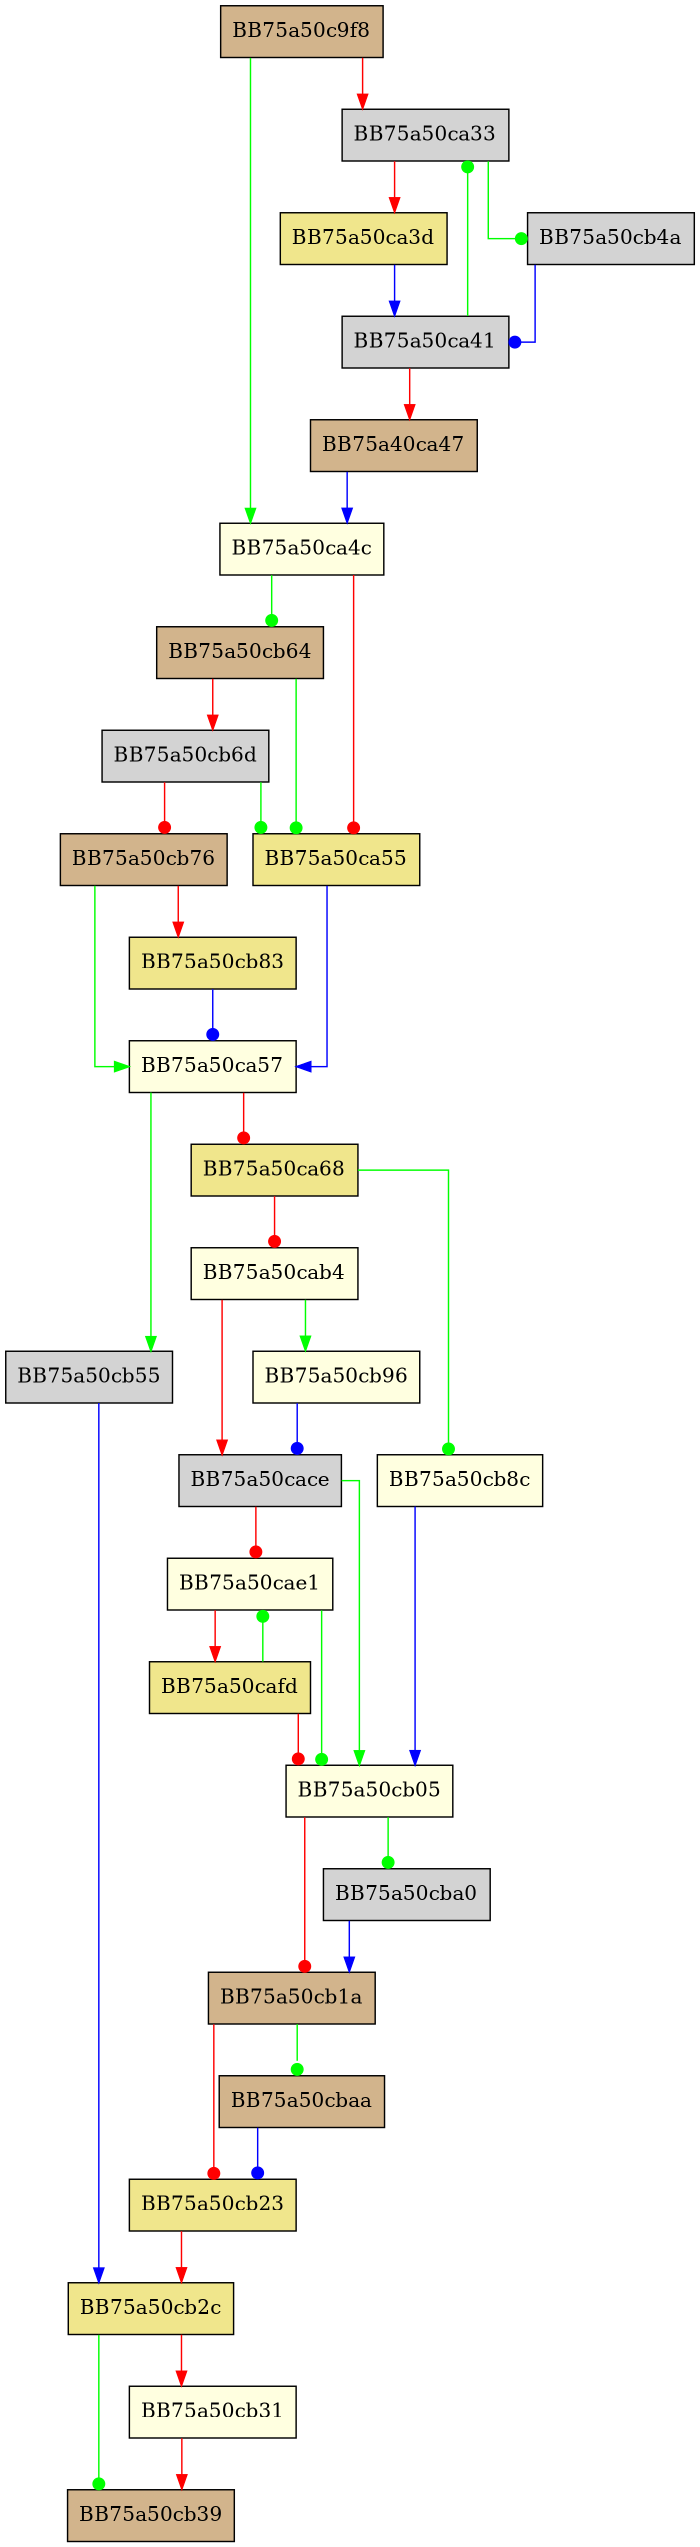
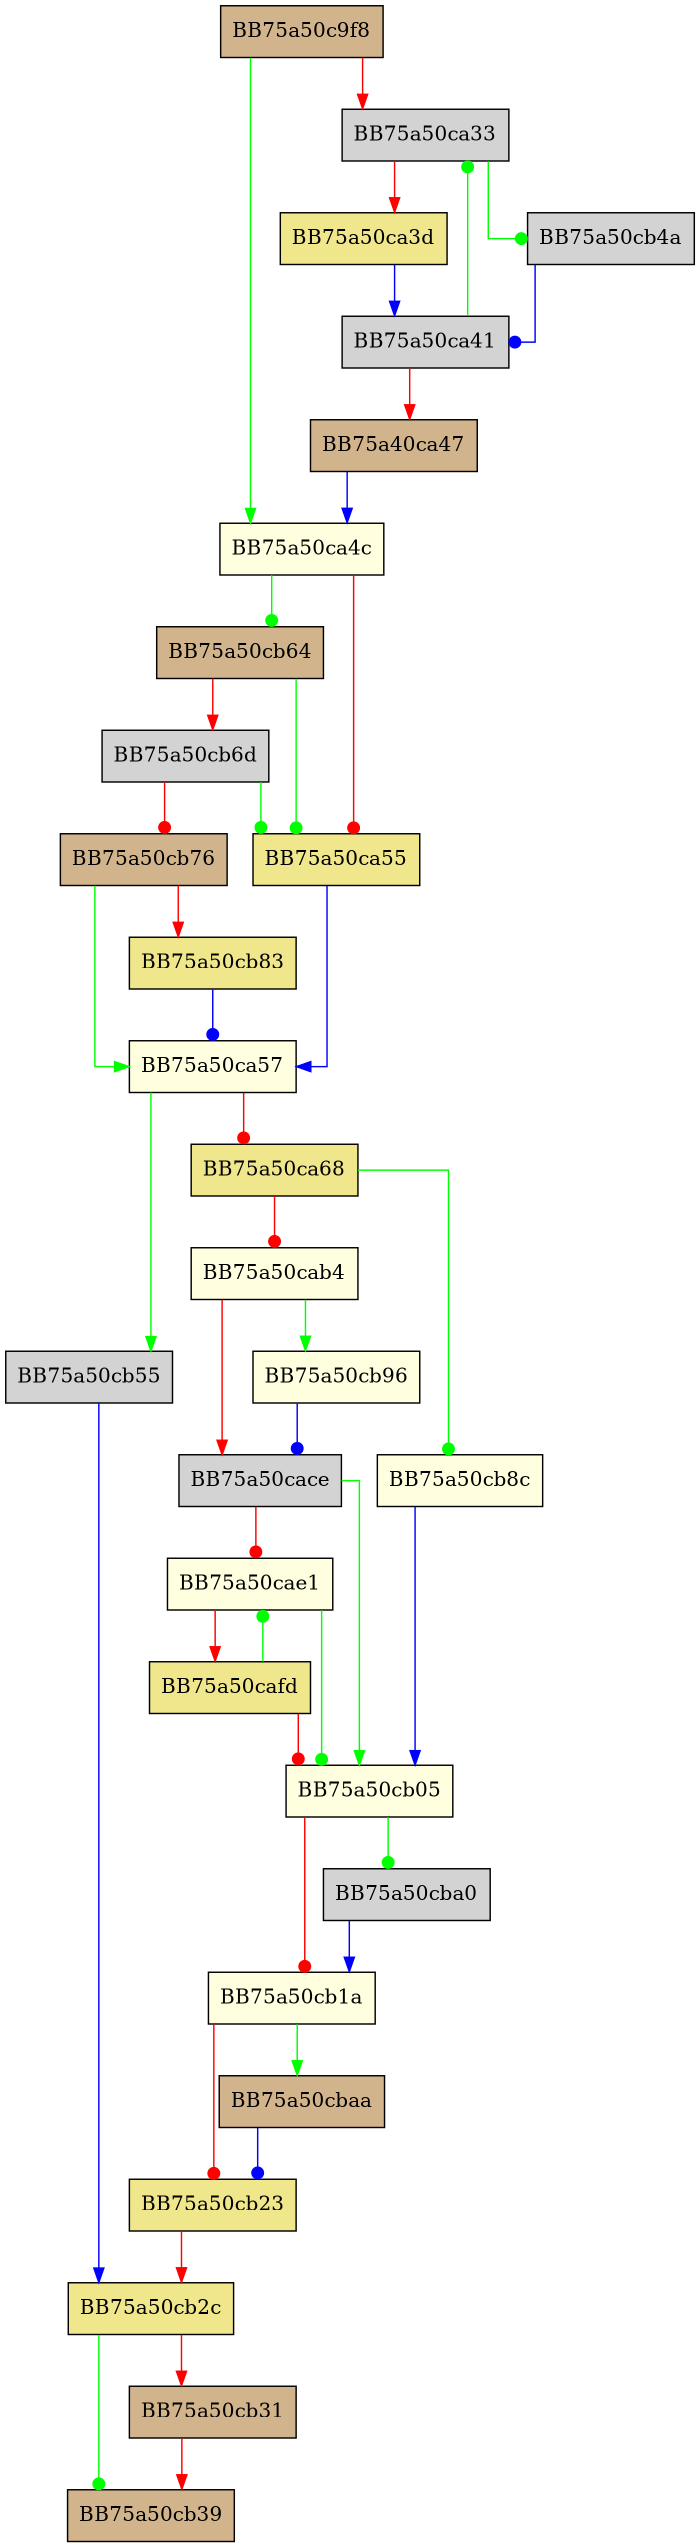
node "BB75a50cb1a": fillcolor tan -> lightyellow
edge "BB75a50cb1a" -> "BB75a50cbaa": arrowhead dot -> normal
node "BB75a50cb31": fillcolor lightyellow -> tan
